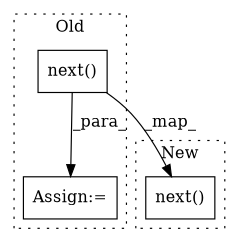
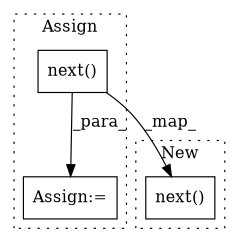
cluster "Old": label "Old" -> "Assign"
